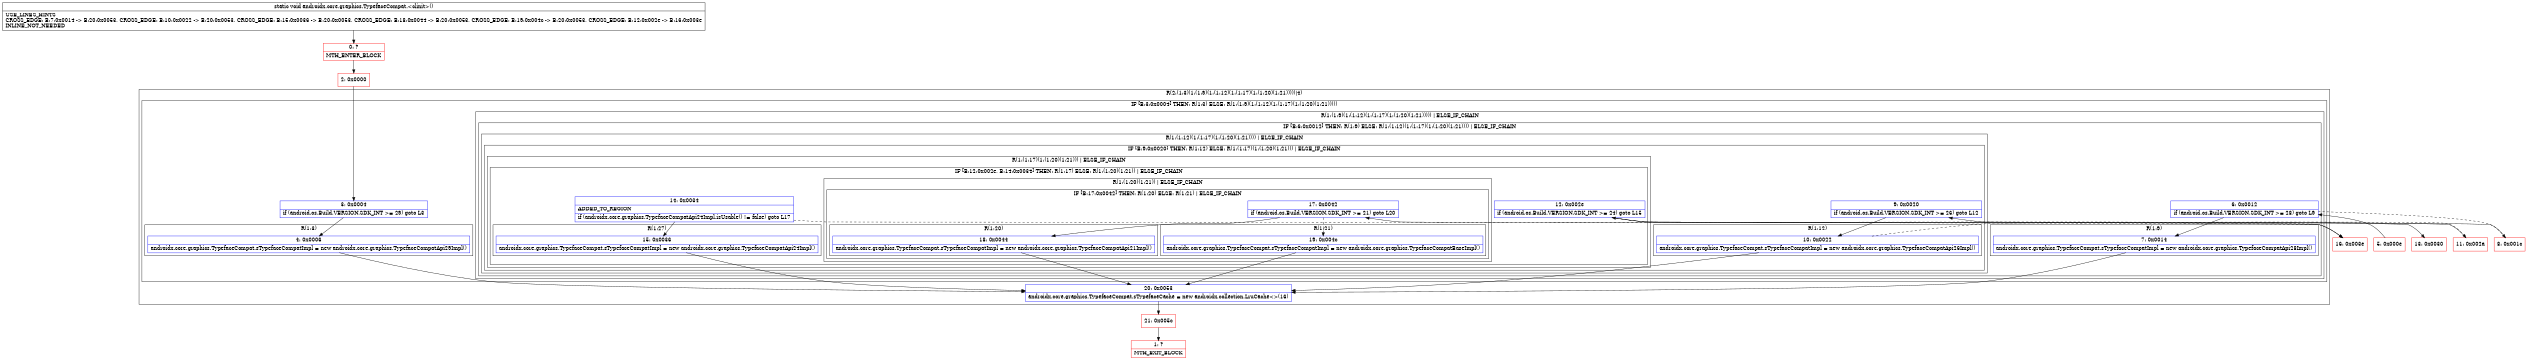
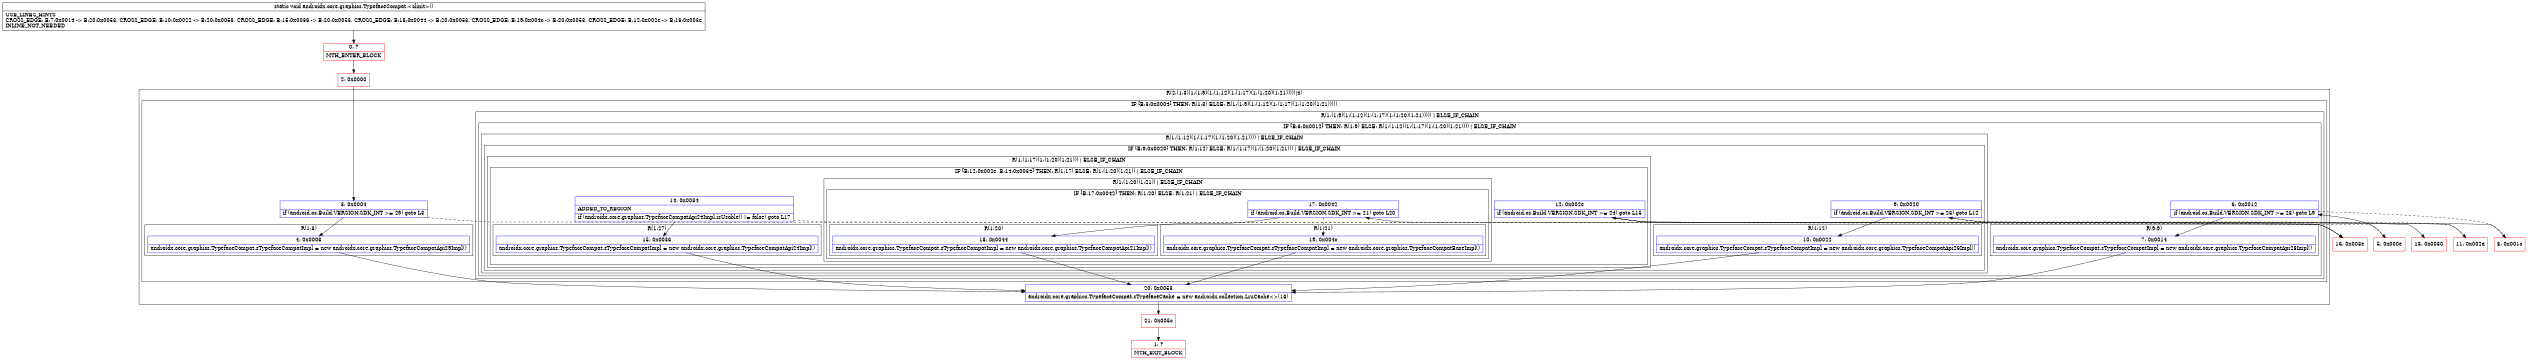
edge "10: 0x0022" -> "11: 0x002a": now "9: 0x0020" -> "11: 0x002a"
edge "3: 0x0004" -> "5: 0x000e": added
cluster "R(1:9)": label "R(1:9)" -> "R(9:9)"
